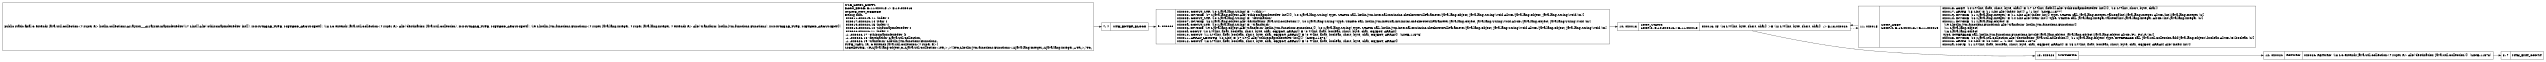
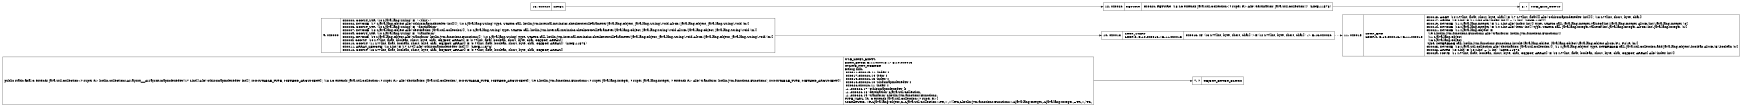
node "10: 0x0013": text "LOOP_STATIC" -> "LOOP_START"
edge "11: 0x0015" -> "10: 0x0013": removed
node "11: 0x0015": text "LOOP_AGET" -> "LOOP_END"
node "7: ?": text "MTH_ENTER_BLOCK" -> "OBJECT_ENTER_BLOCK"
edge "7: ?" -> "9: 0x0000": removed
edge "10: 0x0013" -> "13: 0x002c": removed
node "13: 0x002c": text "SYNTHETIC" -> "LINES"
